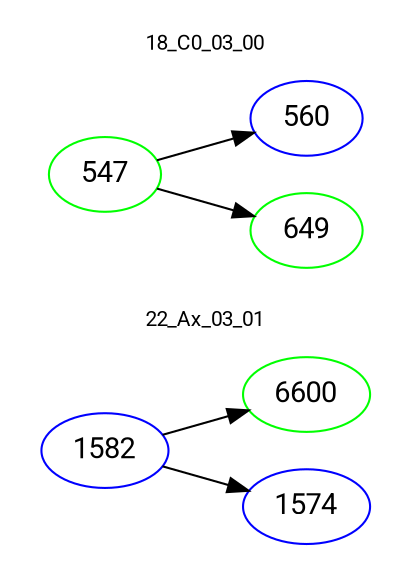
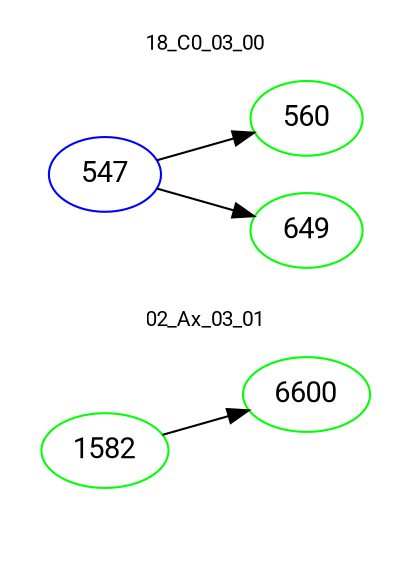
node "560": color blue -> green
node "547": color green -> blue
cluster "22_Ax_03_01": label "22_Ax_03_01" -> "02_Ax_03_01"
node "1582": color blue -> green
node "1574": removed
